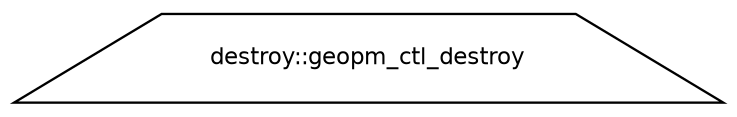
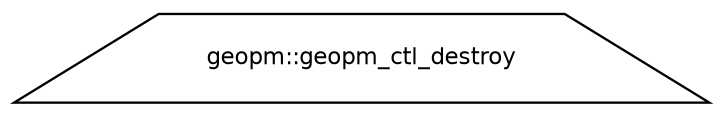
node "destroy::geopm_ctl_destroy": label "destroy::geopm_ctl_destroy" -> "geopm::geopm_ctl_destroy"
